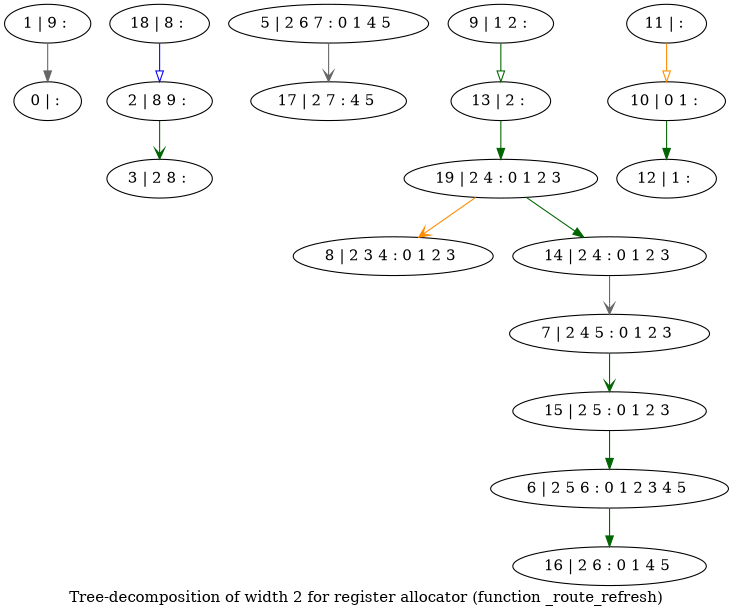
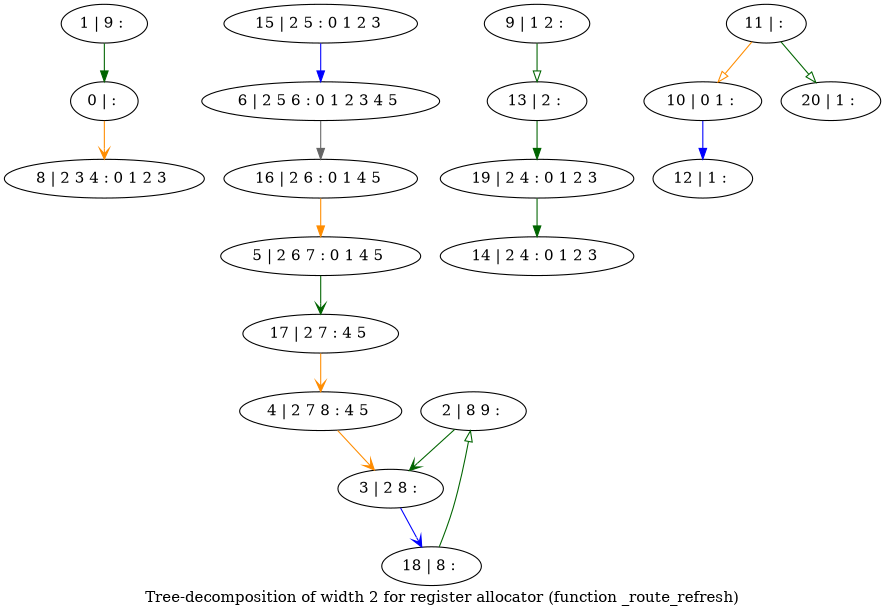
edge "1 | 9 :" -> "0 | :": color gray40 -> darkgreen
edge "18 | 8 :" -> "2 | 8 9 :": color blue -> darkgreen
edge "5 | 2 6 7 : 0 1 4 5" -> "17 | 2 7 : 4 5": color gray40 -> darkgreen
node "20 | 1 :": added
edge "10 | 0 1 :" -> "12 | 1 :": color darkgreen -> blue
edge "16 | 2 6 : 0 1 4 5" -> "5 | 2 6 7 : 0 1 4 5": added
edge "19 | 2 4 : 0 1 2 3" -> "8 | 2 3 4 : 0 1 2 3": now "0 | :" -> "8 | 2 3 4 : 0 1 2 3"
node "7 | 2 4 5 : 0 1 2 3": removed
node "4 | 2 7 8 : 4 5": added
edge "15 | 2 5 : 0 1 2 3" -> "6 | 2 5 6 : 0 1 2 3 4 5": color darkgreen -> blue
edge "6 | 2 5 6 : 0 1 2 3 4 5" -> "16 | 2 6 : 0 1 4 5": color darkgreen -> gray40
edge "3 | 2 8 :" -> "18 | 8 :": added
